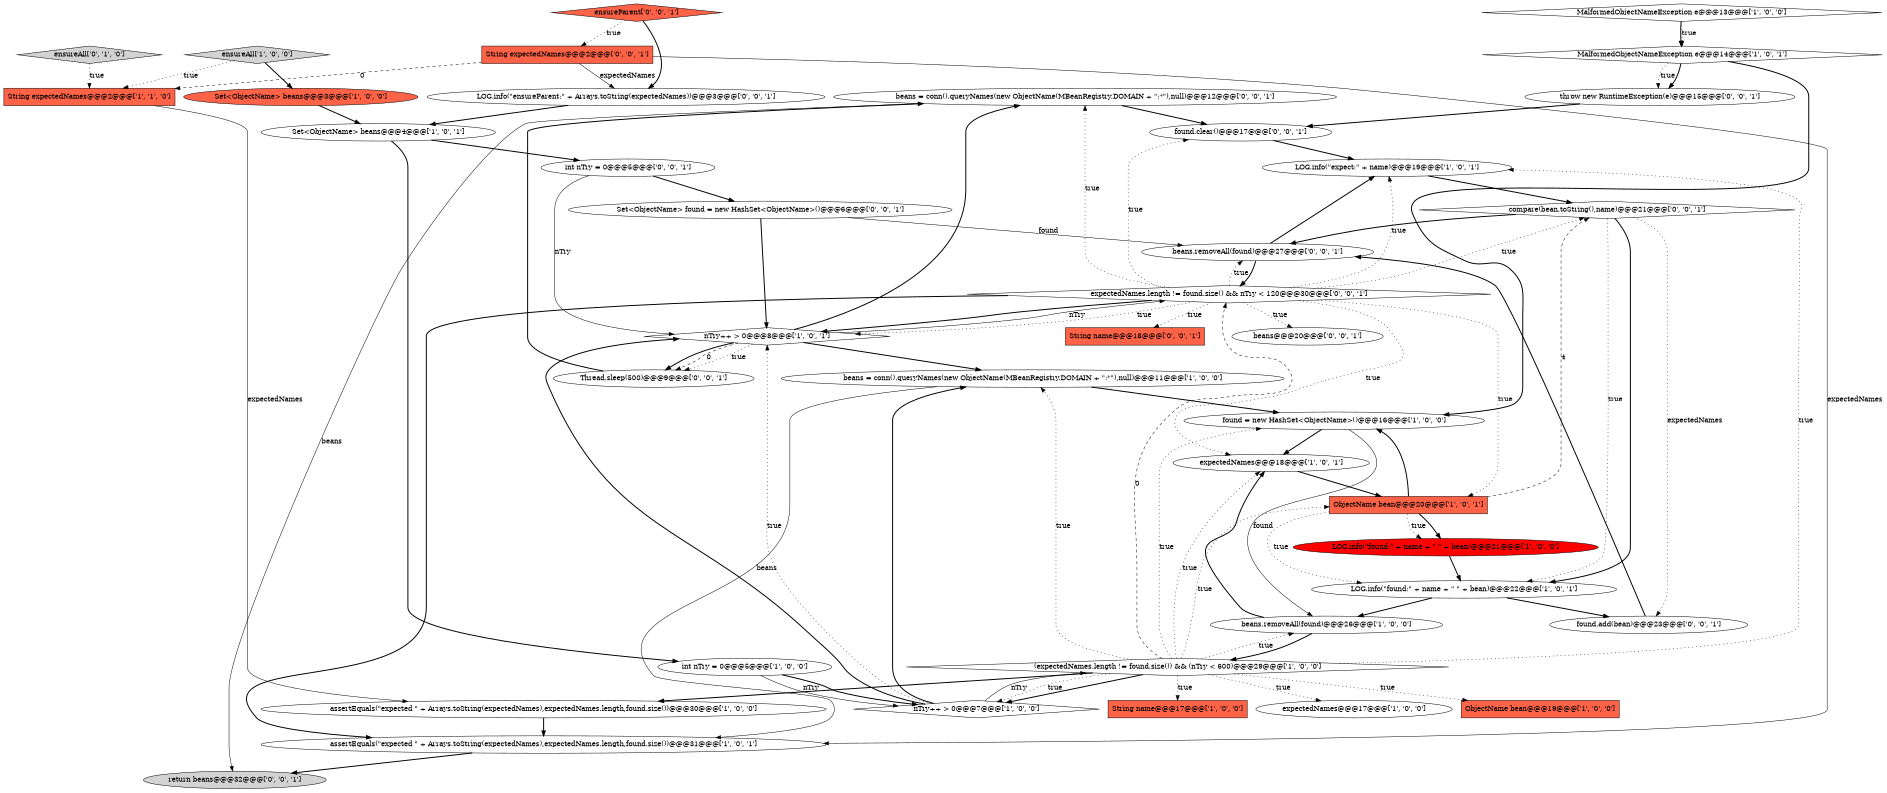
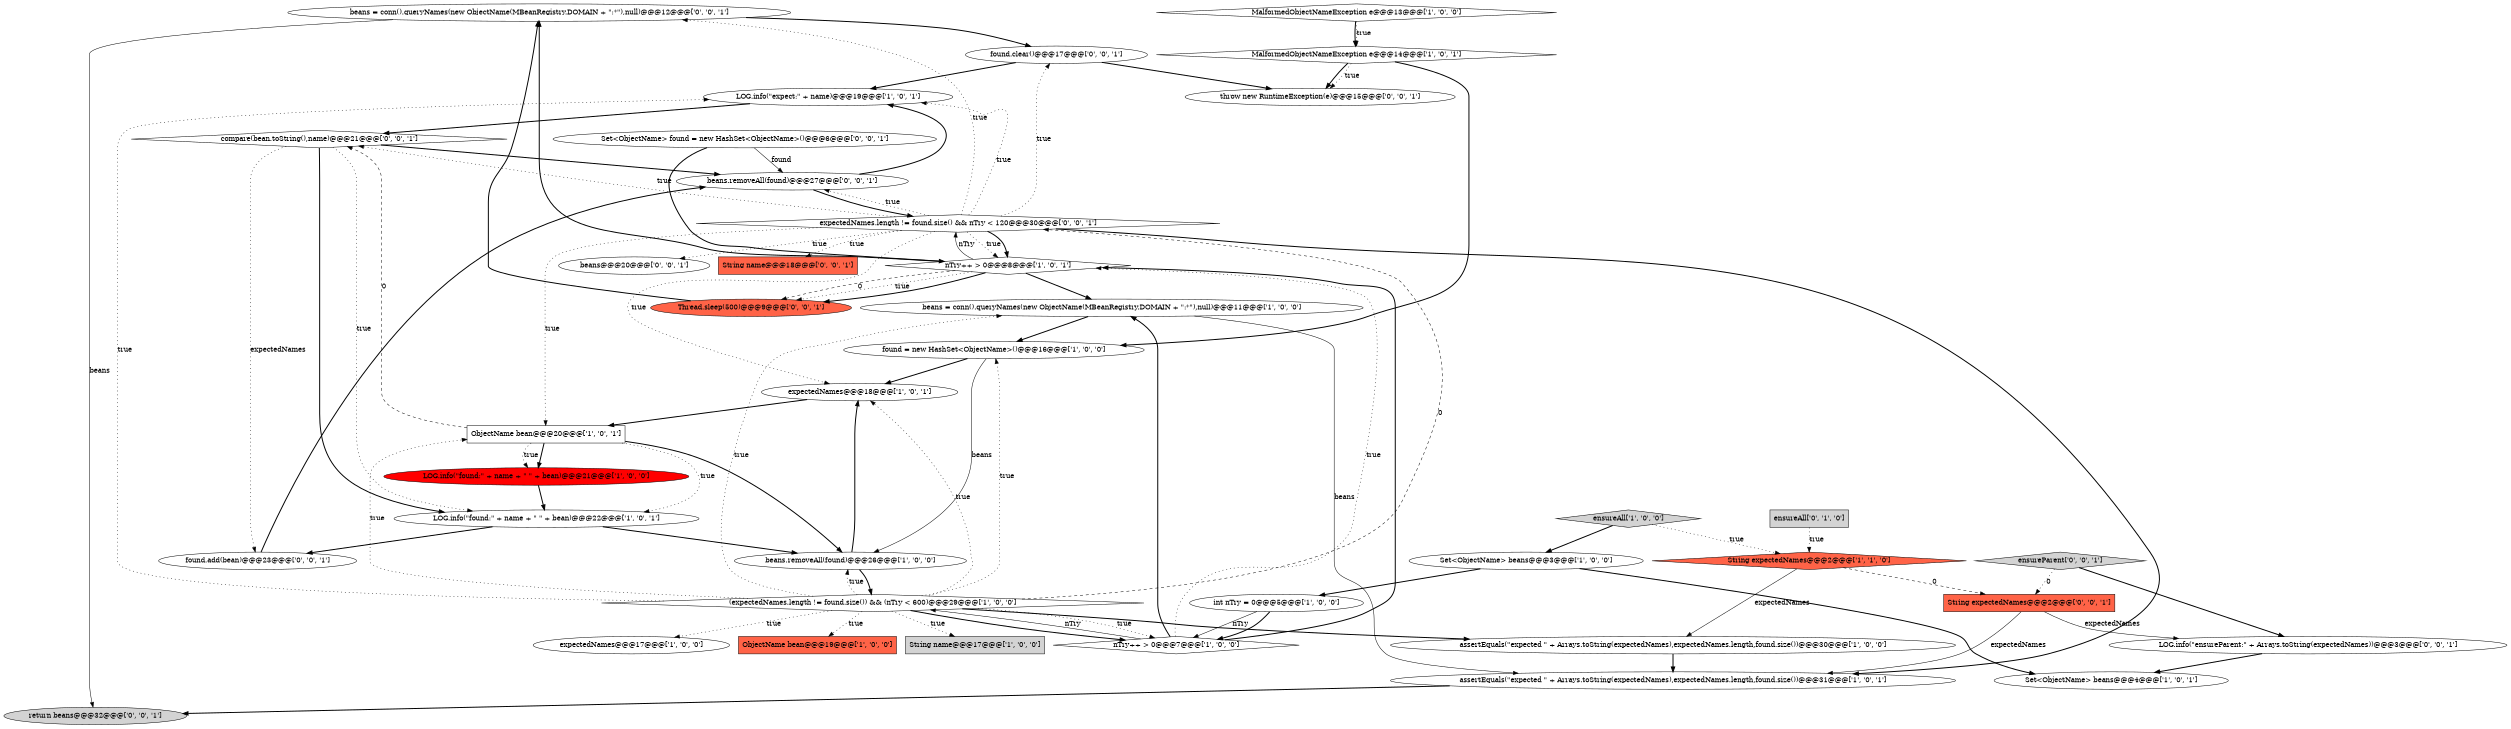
node "ensureParent['0', '0', '1']": fillcolor tomato -> lightgray
edge "ensureParent['0', '0', '1']" -> "String expectedNames@@@2@@@['0', '0', '1']": label "true" -> "0"
node "ensureAll['0', '1', '0']": shape diamond -> box
edge "String expectedNames@@@2@@@['0', '0', '1']" -> "String expectedNames@@@2@@@['1', '1', '0']": reversed
node "String expectedNames@@@2@@@['1', '1', '0']": shape box -> diamond
node "Set<ObjectName> beans@@@3@@@['1', '0', '0']": fillcolor tomato -> white
edge "throw new RuntimeException(e)@@@15@@@['0', '0', '1']" -> "found.clear()@@@17@@@['0', '0', '1']": reversed
node "int nTry = 0@@@5@@@['0', '0', '1']": removed
edge "ObjectName bean@@@20@@@['1', '0', '1']" -> "compare(bean.toString(),name)@@@21@@@['0', '0', '1']": label "4" -> "0"
node "Thread.sleep(500)@@@9@@@['0', '0', '1']": fillcolor white -> tomato
edge "ObjectName bean@@@20@@@['1', '0', '1']" -> "found = new HashSet<ObjectName>()@@@16@@@['1', '0', '0']": now "ObjectName bean@@@20@@@['1', '0', '1']" -> "beans.removeAll(found)@@@26@@@['1', '0', '0']"
node "ObjectName bean@@@20@@@['1', '0', '1']": fillcolor tomato -> white
edge "Set<ObjectName> beans@@@4@@@['1', '0', '1']" -> "int nTry = 0@@@5@@@['1', '0', '0']": now "Set<ObjectName> beans@@@3@@@['1', '0', '0']" -> "int nTry = 0@@@5@@@['1', '0', '0']"
edge "found = new HashSet<ObjectName>()@@@16@@@['1', '0', '0']" -> "beans.removeAll(found)@@@26@@@['1', '0', '0']": label "found" -> "beans"
node "String name@@@17@@@['1', '0', '0']": fillcolor tomato -> lightgray
